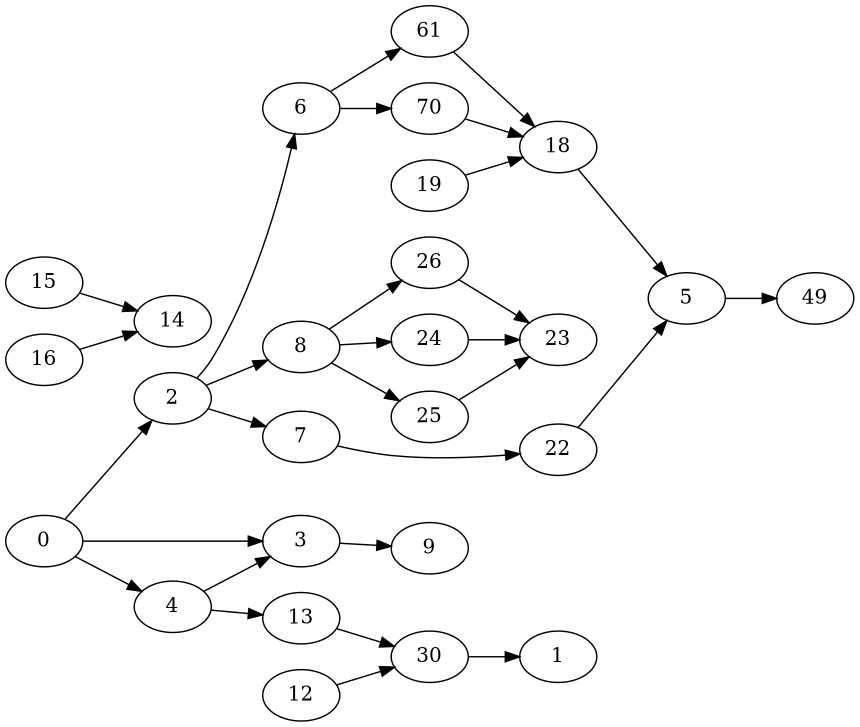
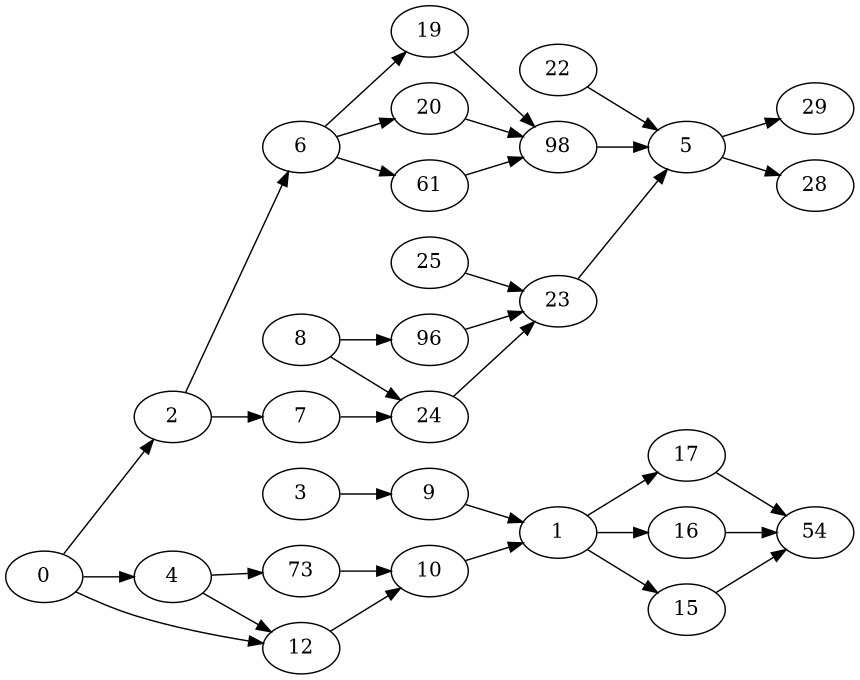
edge "6" -> "19": added
node "70": label "70" -> "20"
node "18": label "18" -> "98"
node "28": added
edge "23" -> "5": added
node "26": label "26" -> "96"
node "49": label "49" -> "29"
node "14": label "14" -> "54"
edge "2" -> "8": removed
edge "8" -> "25": removed
node "17": added
edge "7" -> "22": now "7" -> "24"
edge "9" -> "1": added
edge "1" -> "16": added
edge "0" -> "3": now "0" -> "12"
edge "1" -> "15": added
edge "4" -> "3": now "4" -> "12"
node "13": label "13" -> "73"
node "30": label "30" -> "10"
